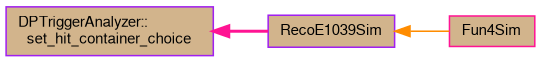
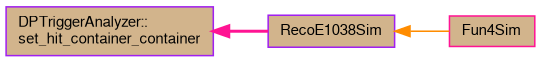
node "DPTriggerAnalyzer:: set_hit_container_choice": label "DPTriggerAnalyzer:: set_hit_container_choice" -> "DPTriggerAnalyzer:: set_hit_container_container"
node "RecoE1039Sim": label "RecoE1039Sim" -> "RecoE1038Sim"
